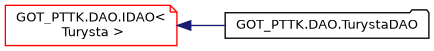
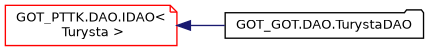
node "GOT_PTTK.DAO.TurystaDAO": label "GOT_PTTK.DAO.TurystaDAO" -> "GOT_GOT.DAO.TurystaDAO"
